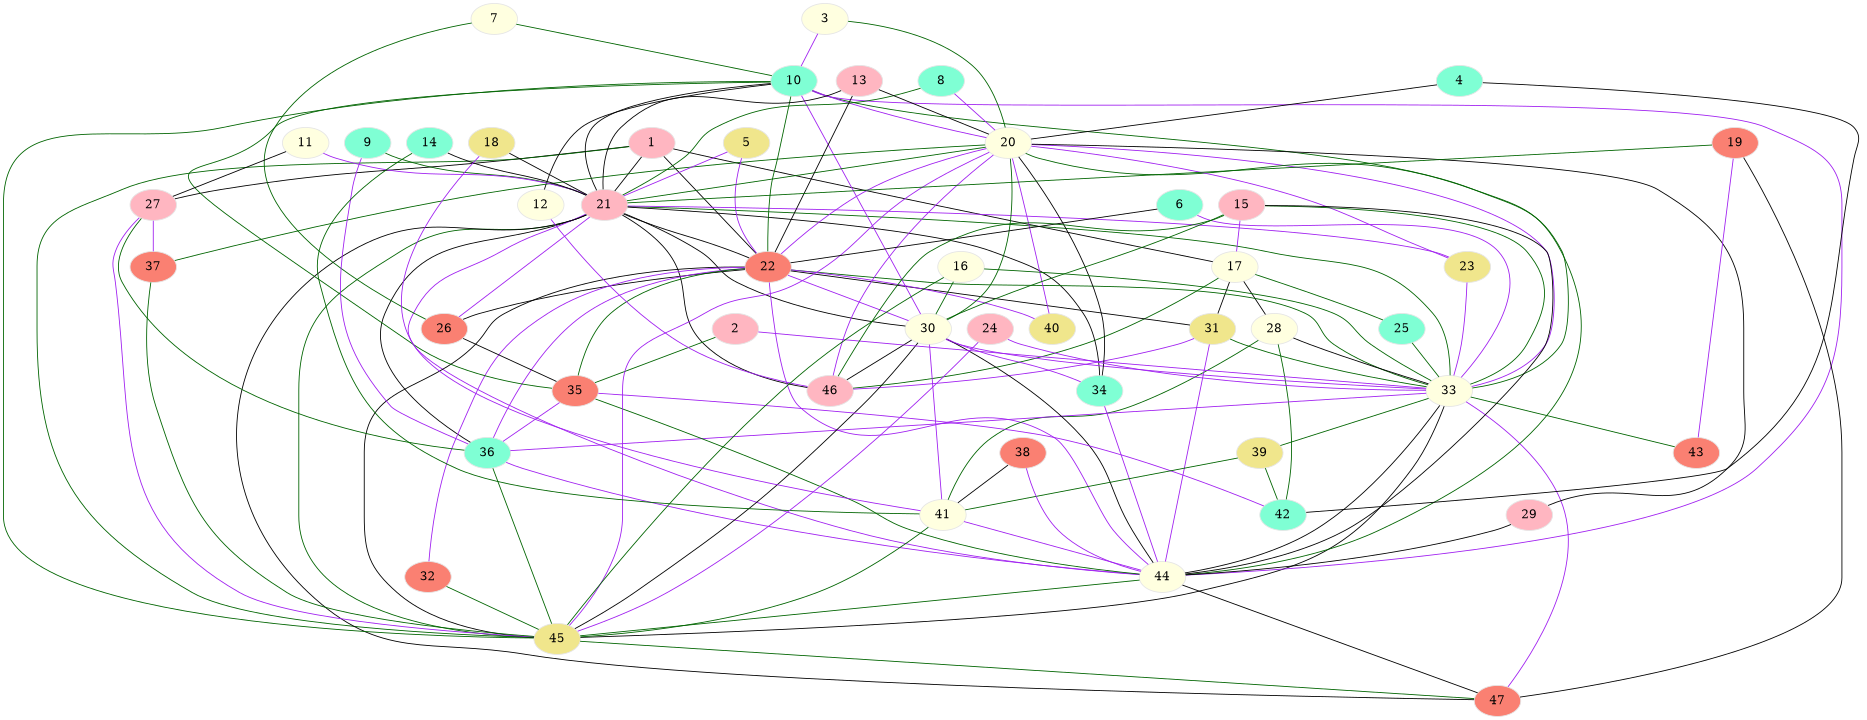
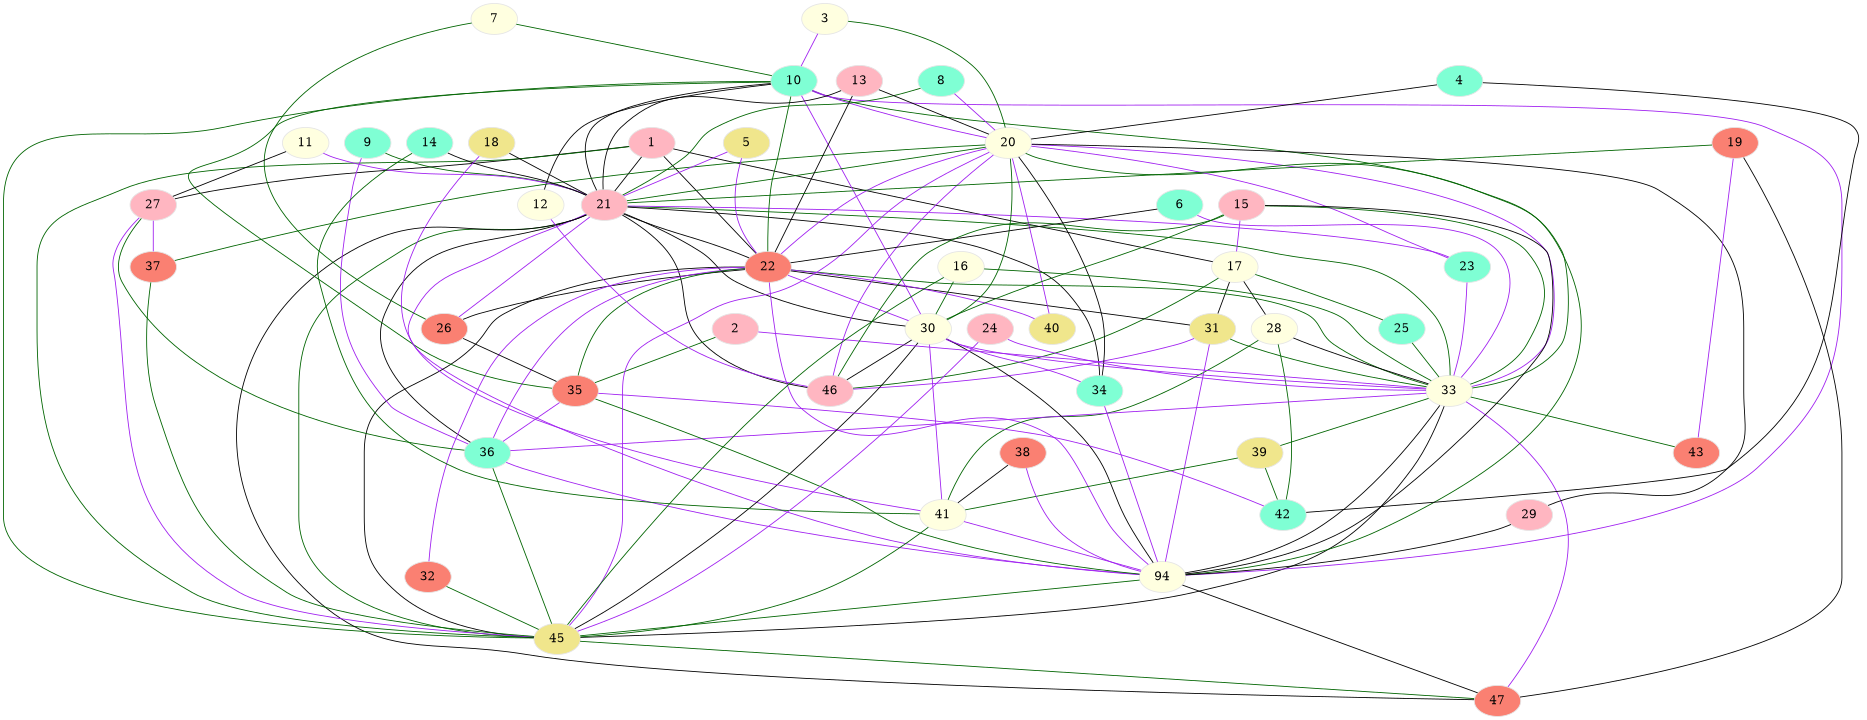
node "23": fillcolor khaki -> aquamarine
node "44": label "44" -> "94"
